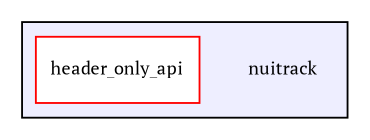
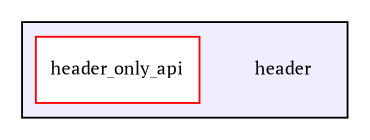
node "nuitrack": label "nuitrack" -> "header"
